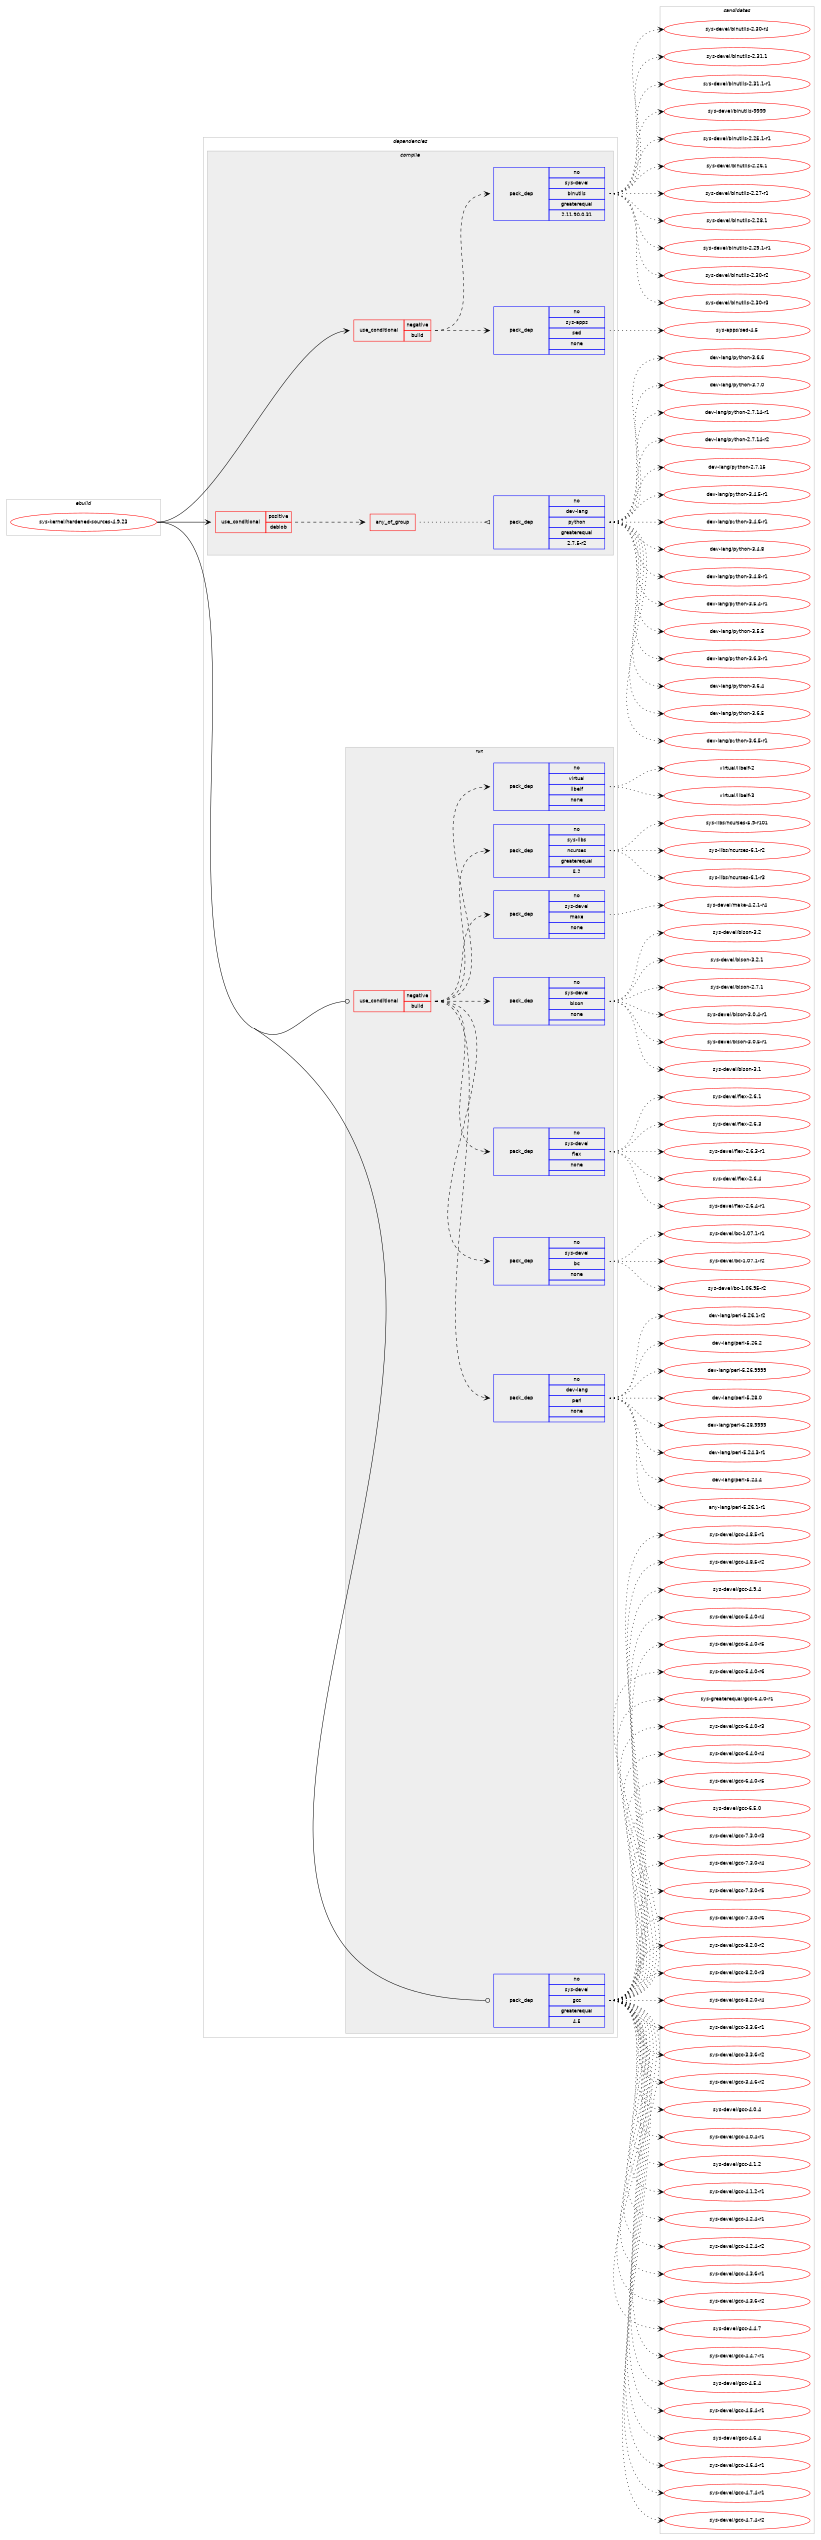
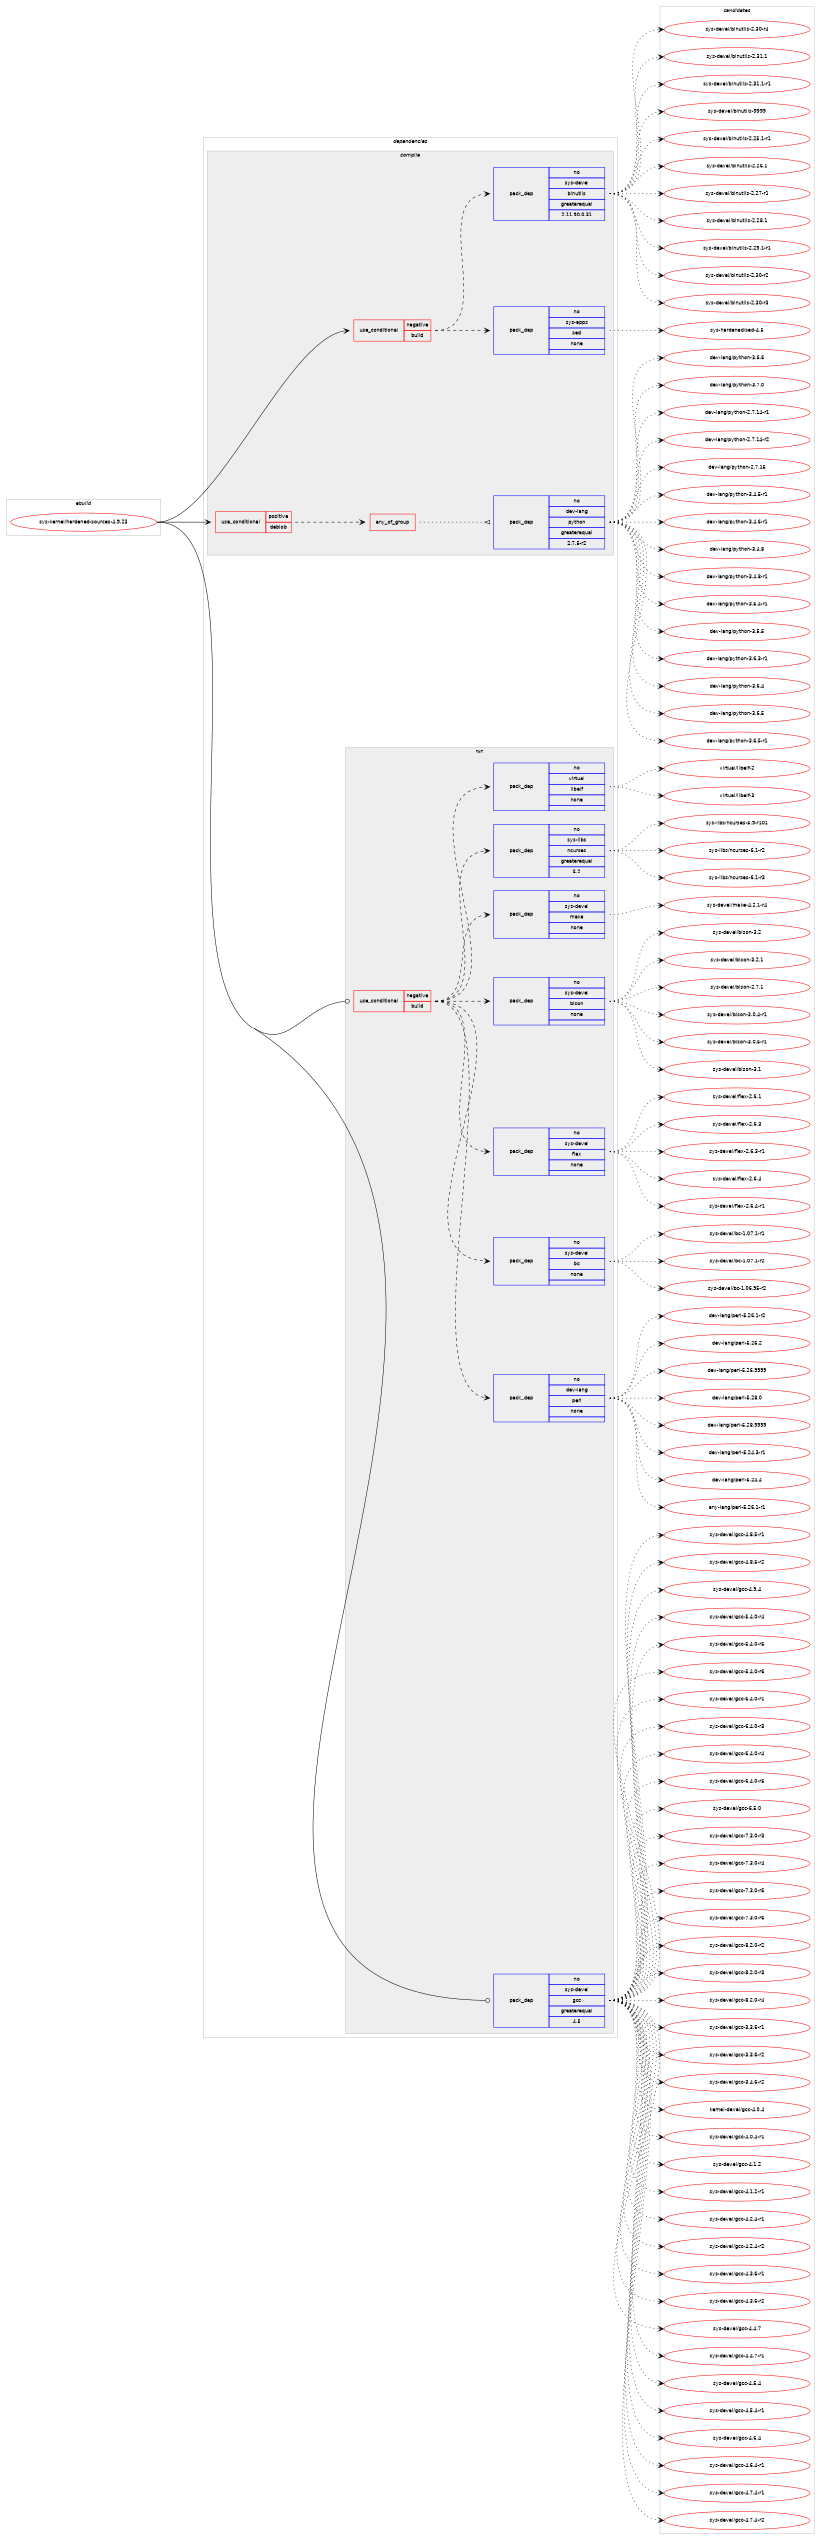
node "sys-apps/sed-4.5": label "sys-apps/sed-4.5" -> "sys-hardened/sed-4.5"
node "sys-greaterequal/gcc-6.4.0-r1": label "sys-greaterequal/gcc-6.4.0-r1" -> "sys-devel/gcc-6.4.0-r1"
node "sys-devel/gcc-4.0.4": label "sys-devel/gcc-4.0.4" -> "kernel-devel/gcc-4.0.4"
